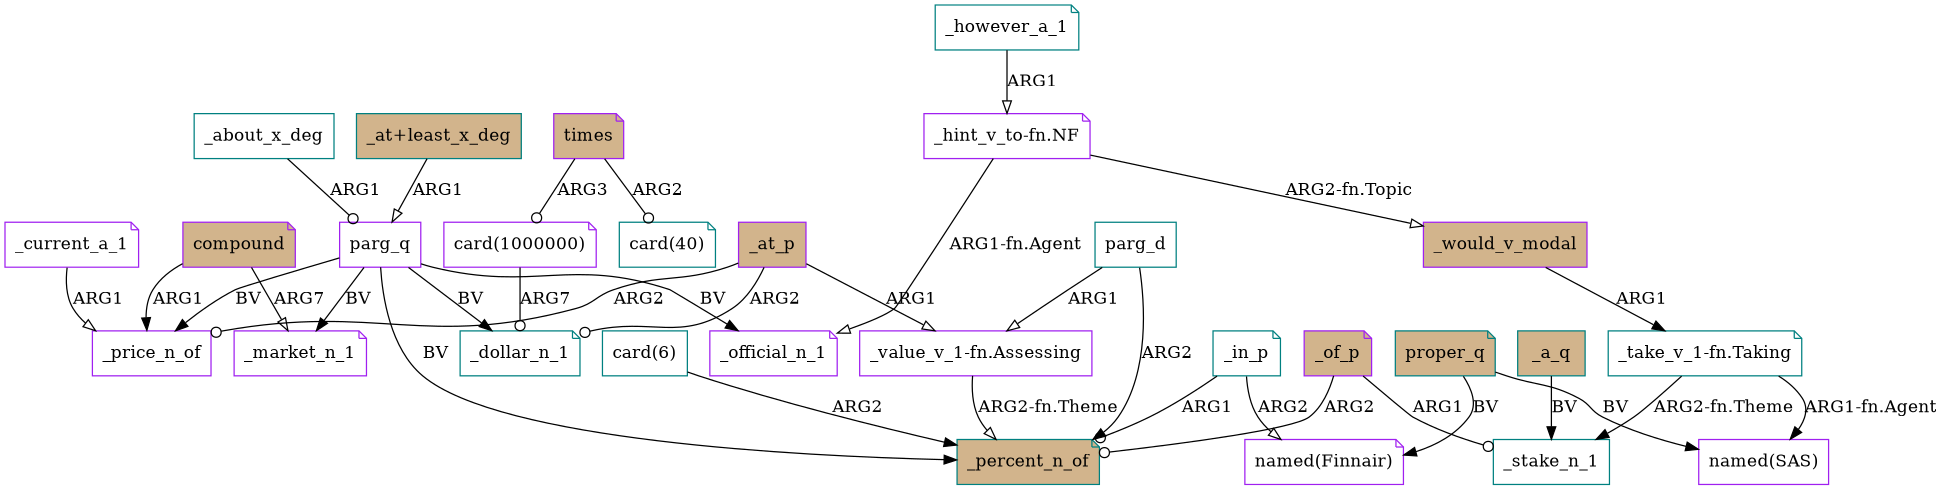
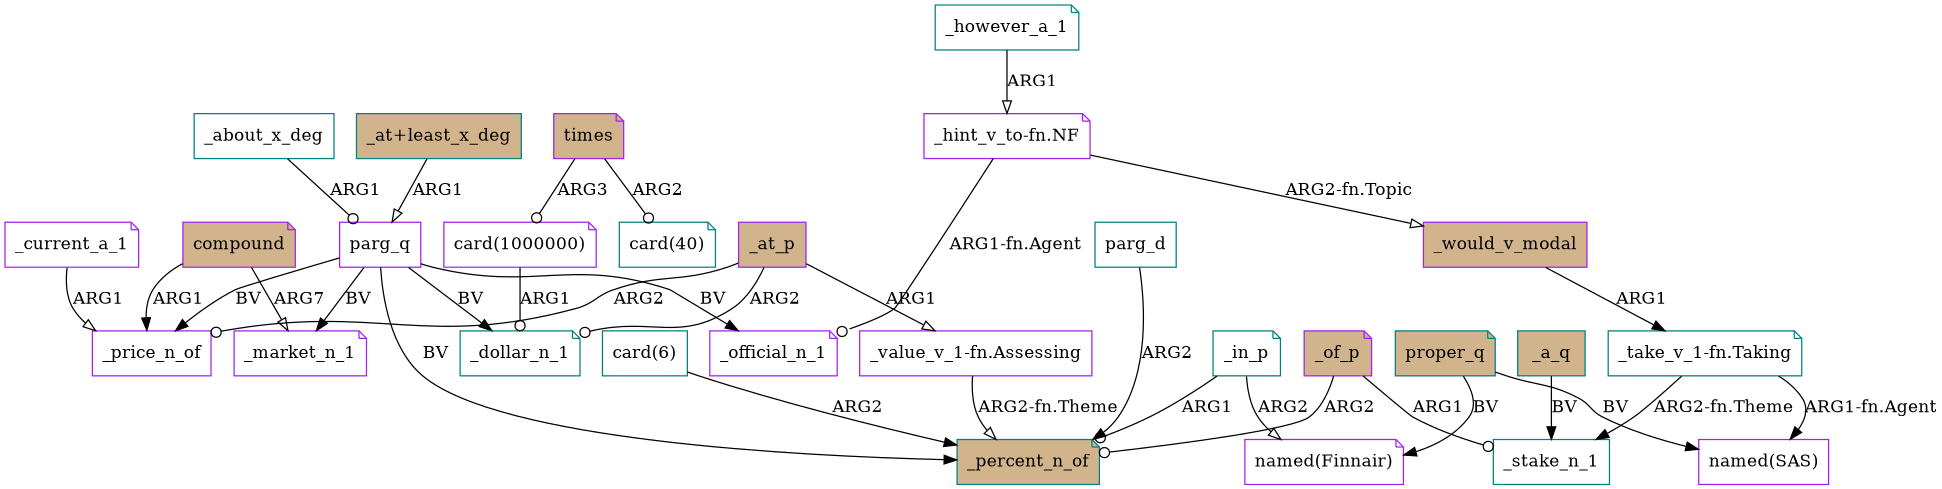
edge "_hint_v_to-fn.NF" -> "_official_n_1": arrowhead onormal -> odot
edge "parg_d" -> "_value_v_1-fn.Assessing": removed, label "ARG1"
edge "card(1000000)" -> "_dollar_n_1": label "ARG7" -> "ARG1"
